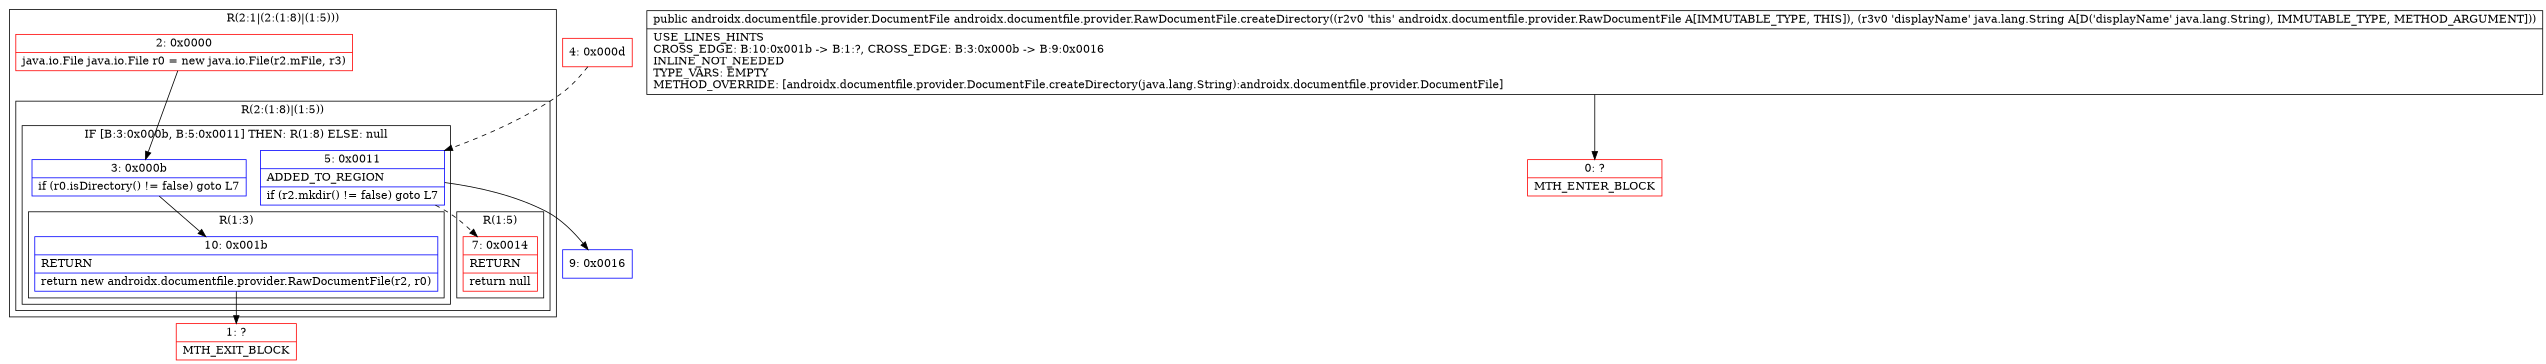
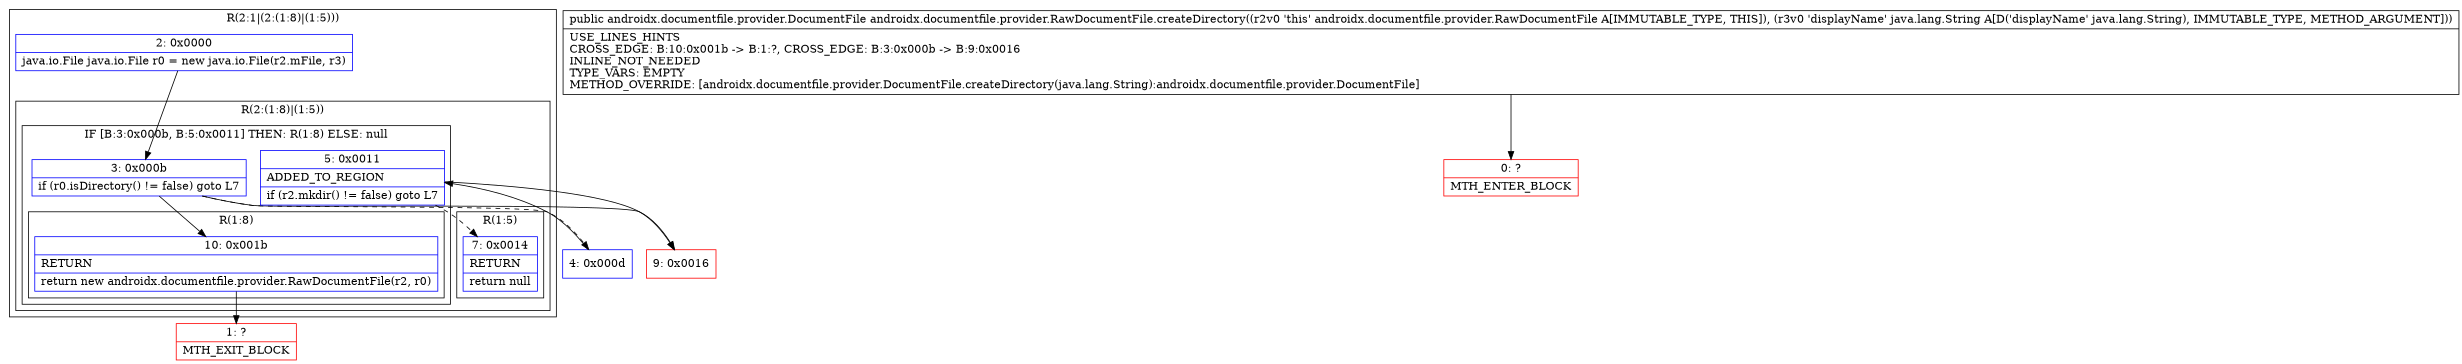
node "2: 0x0000": color red -> blue
node "4: 0x000d": color red -> blue
edge "4: 0x000d" -> "5: 0x0011": style dashed -> solid
edge "3: 0x000b" -> "4: 0x000d": added
edge "3: 0x000b" -> "9: 0x0016": added
cluster "R(1:3)": label "R(1:3)" -> "R(1:8)"
node "7: 0x0014": color red -> blue
node "9: 0x0016": color blue -> red
